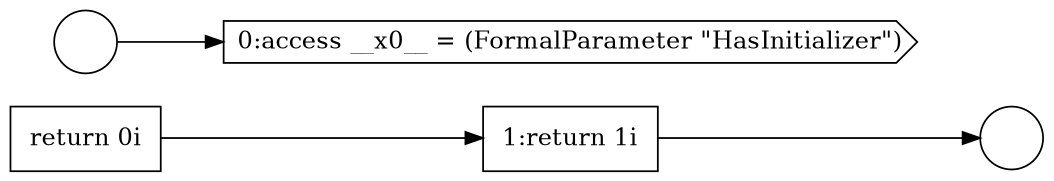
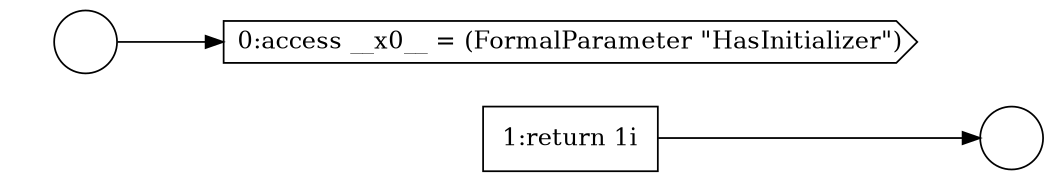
node "return 0i": removed
